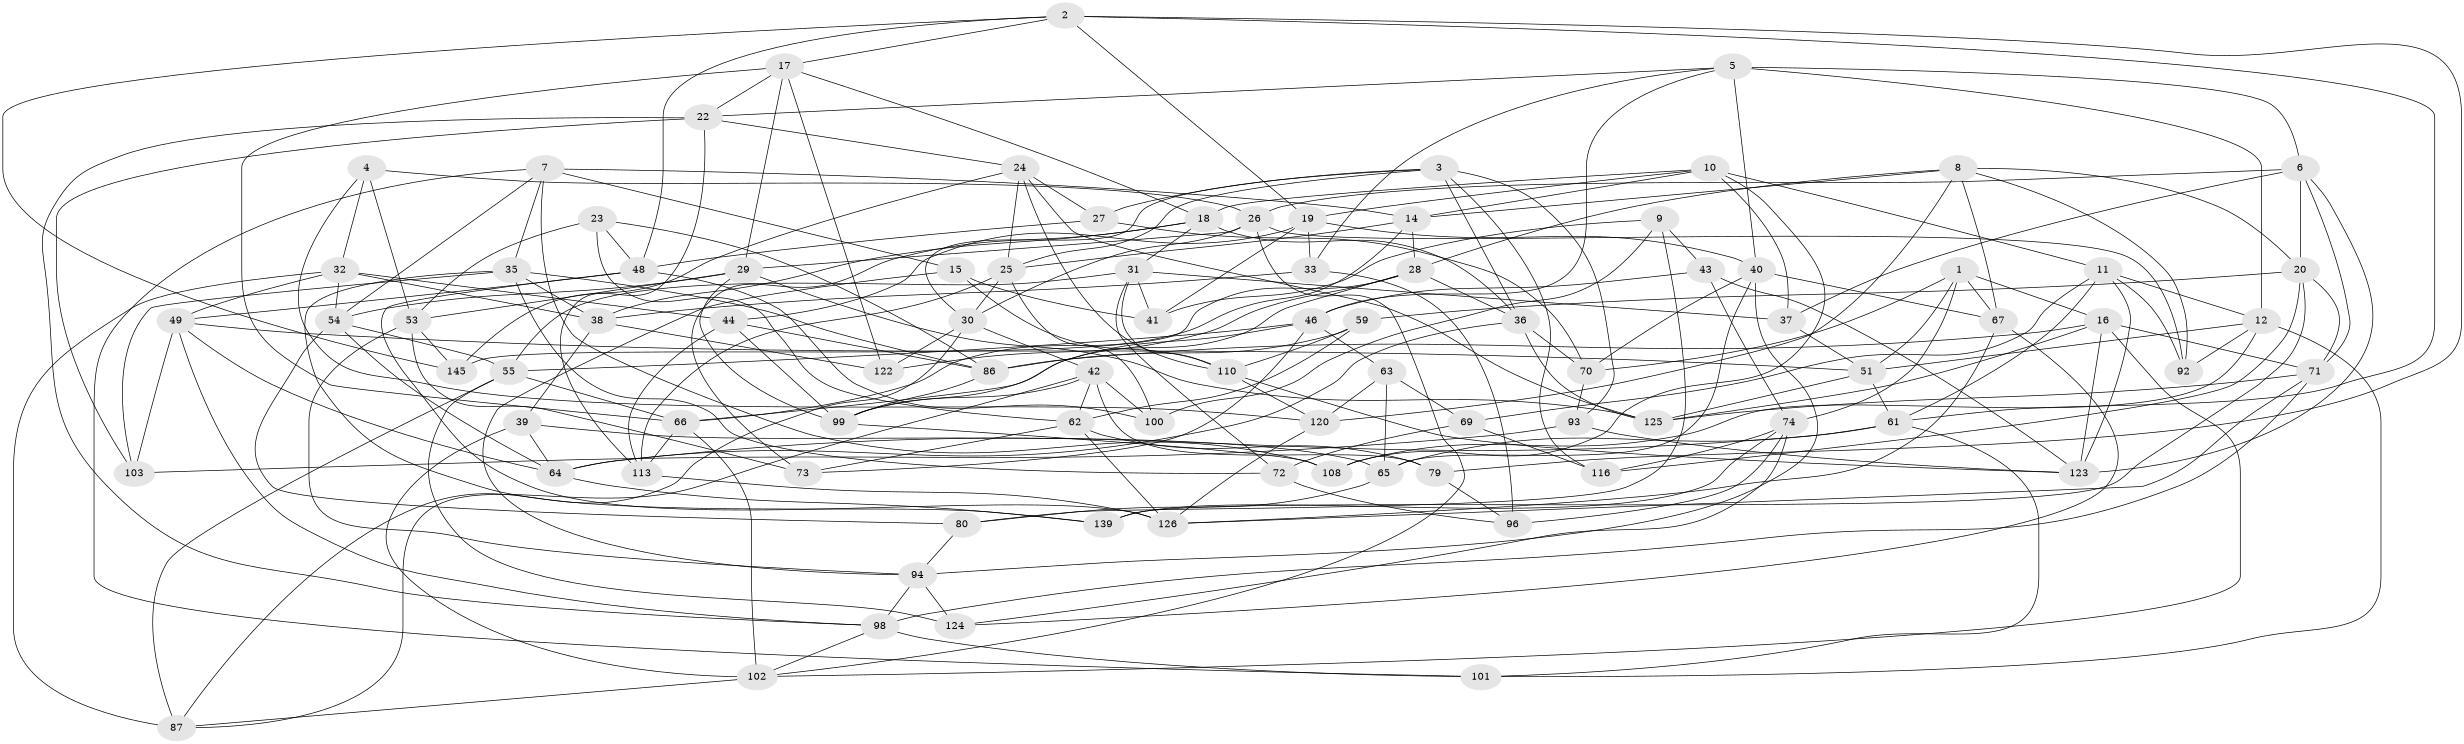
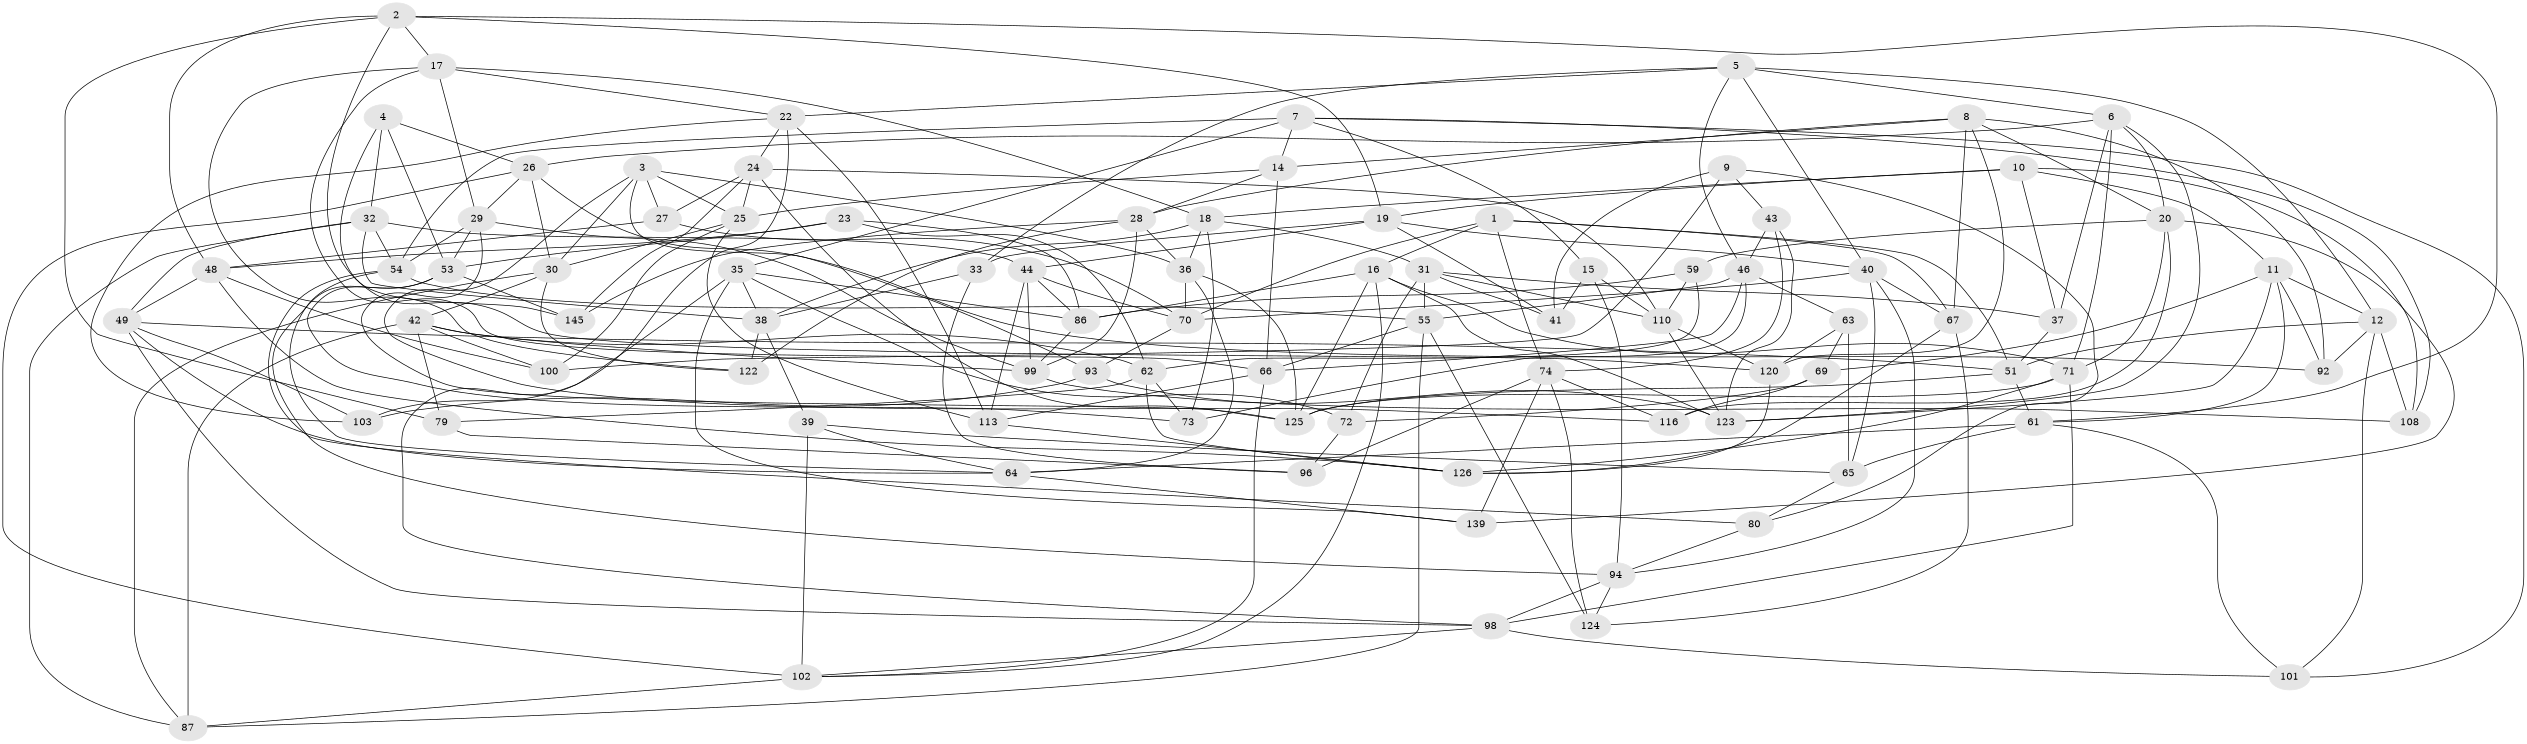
edge "10" -- "14": removed
edge "44" -- "70": added
